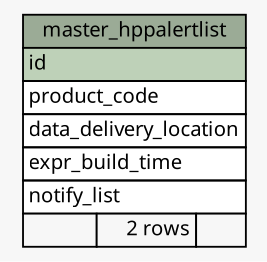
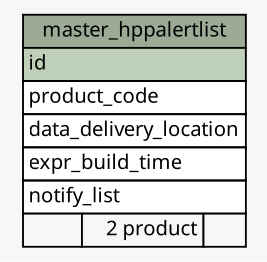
node "master_hppalertlist": text "2 rows" -> "2 product"
